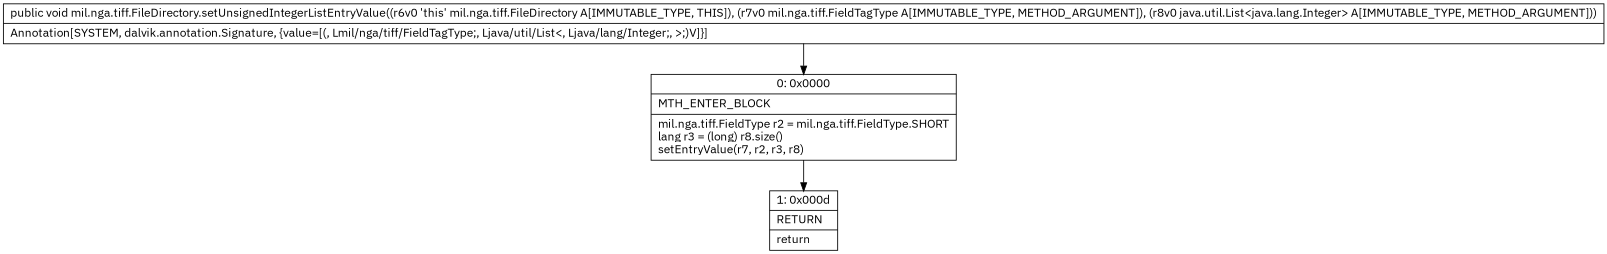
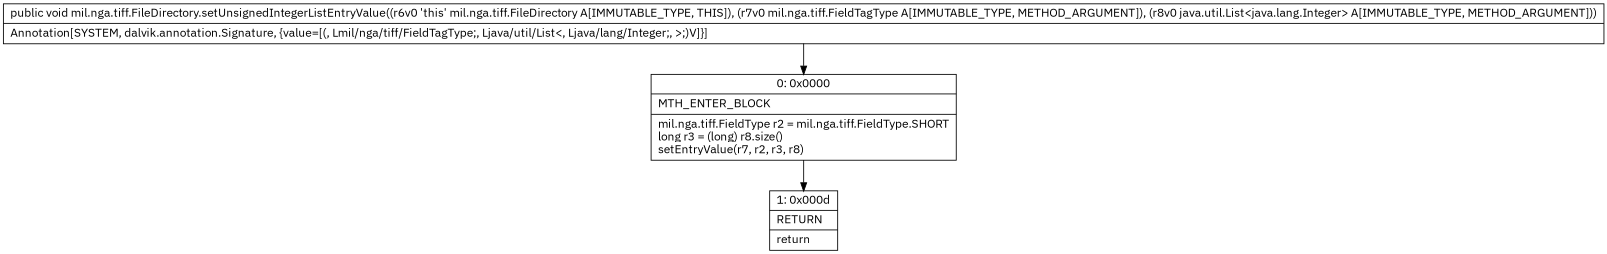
node "0: 0x0000": text "lang r3 = (long) r8.size()" -> "long r3 = (long) r8.size()"
